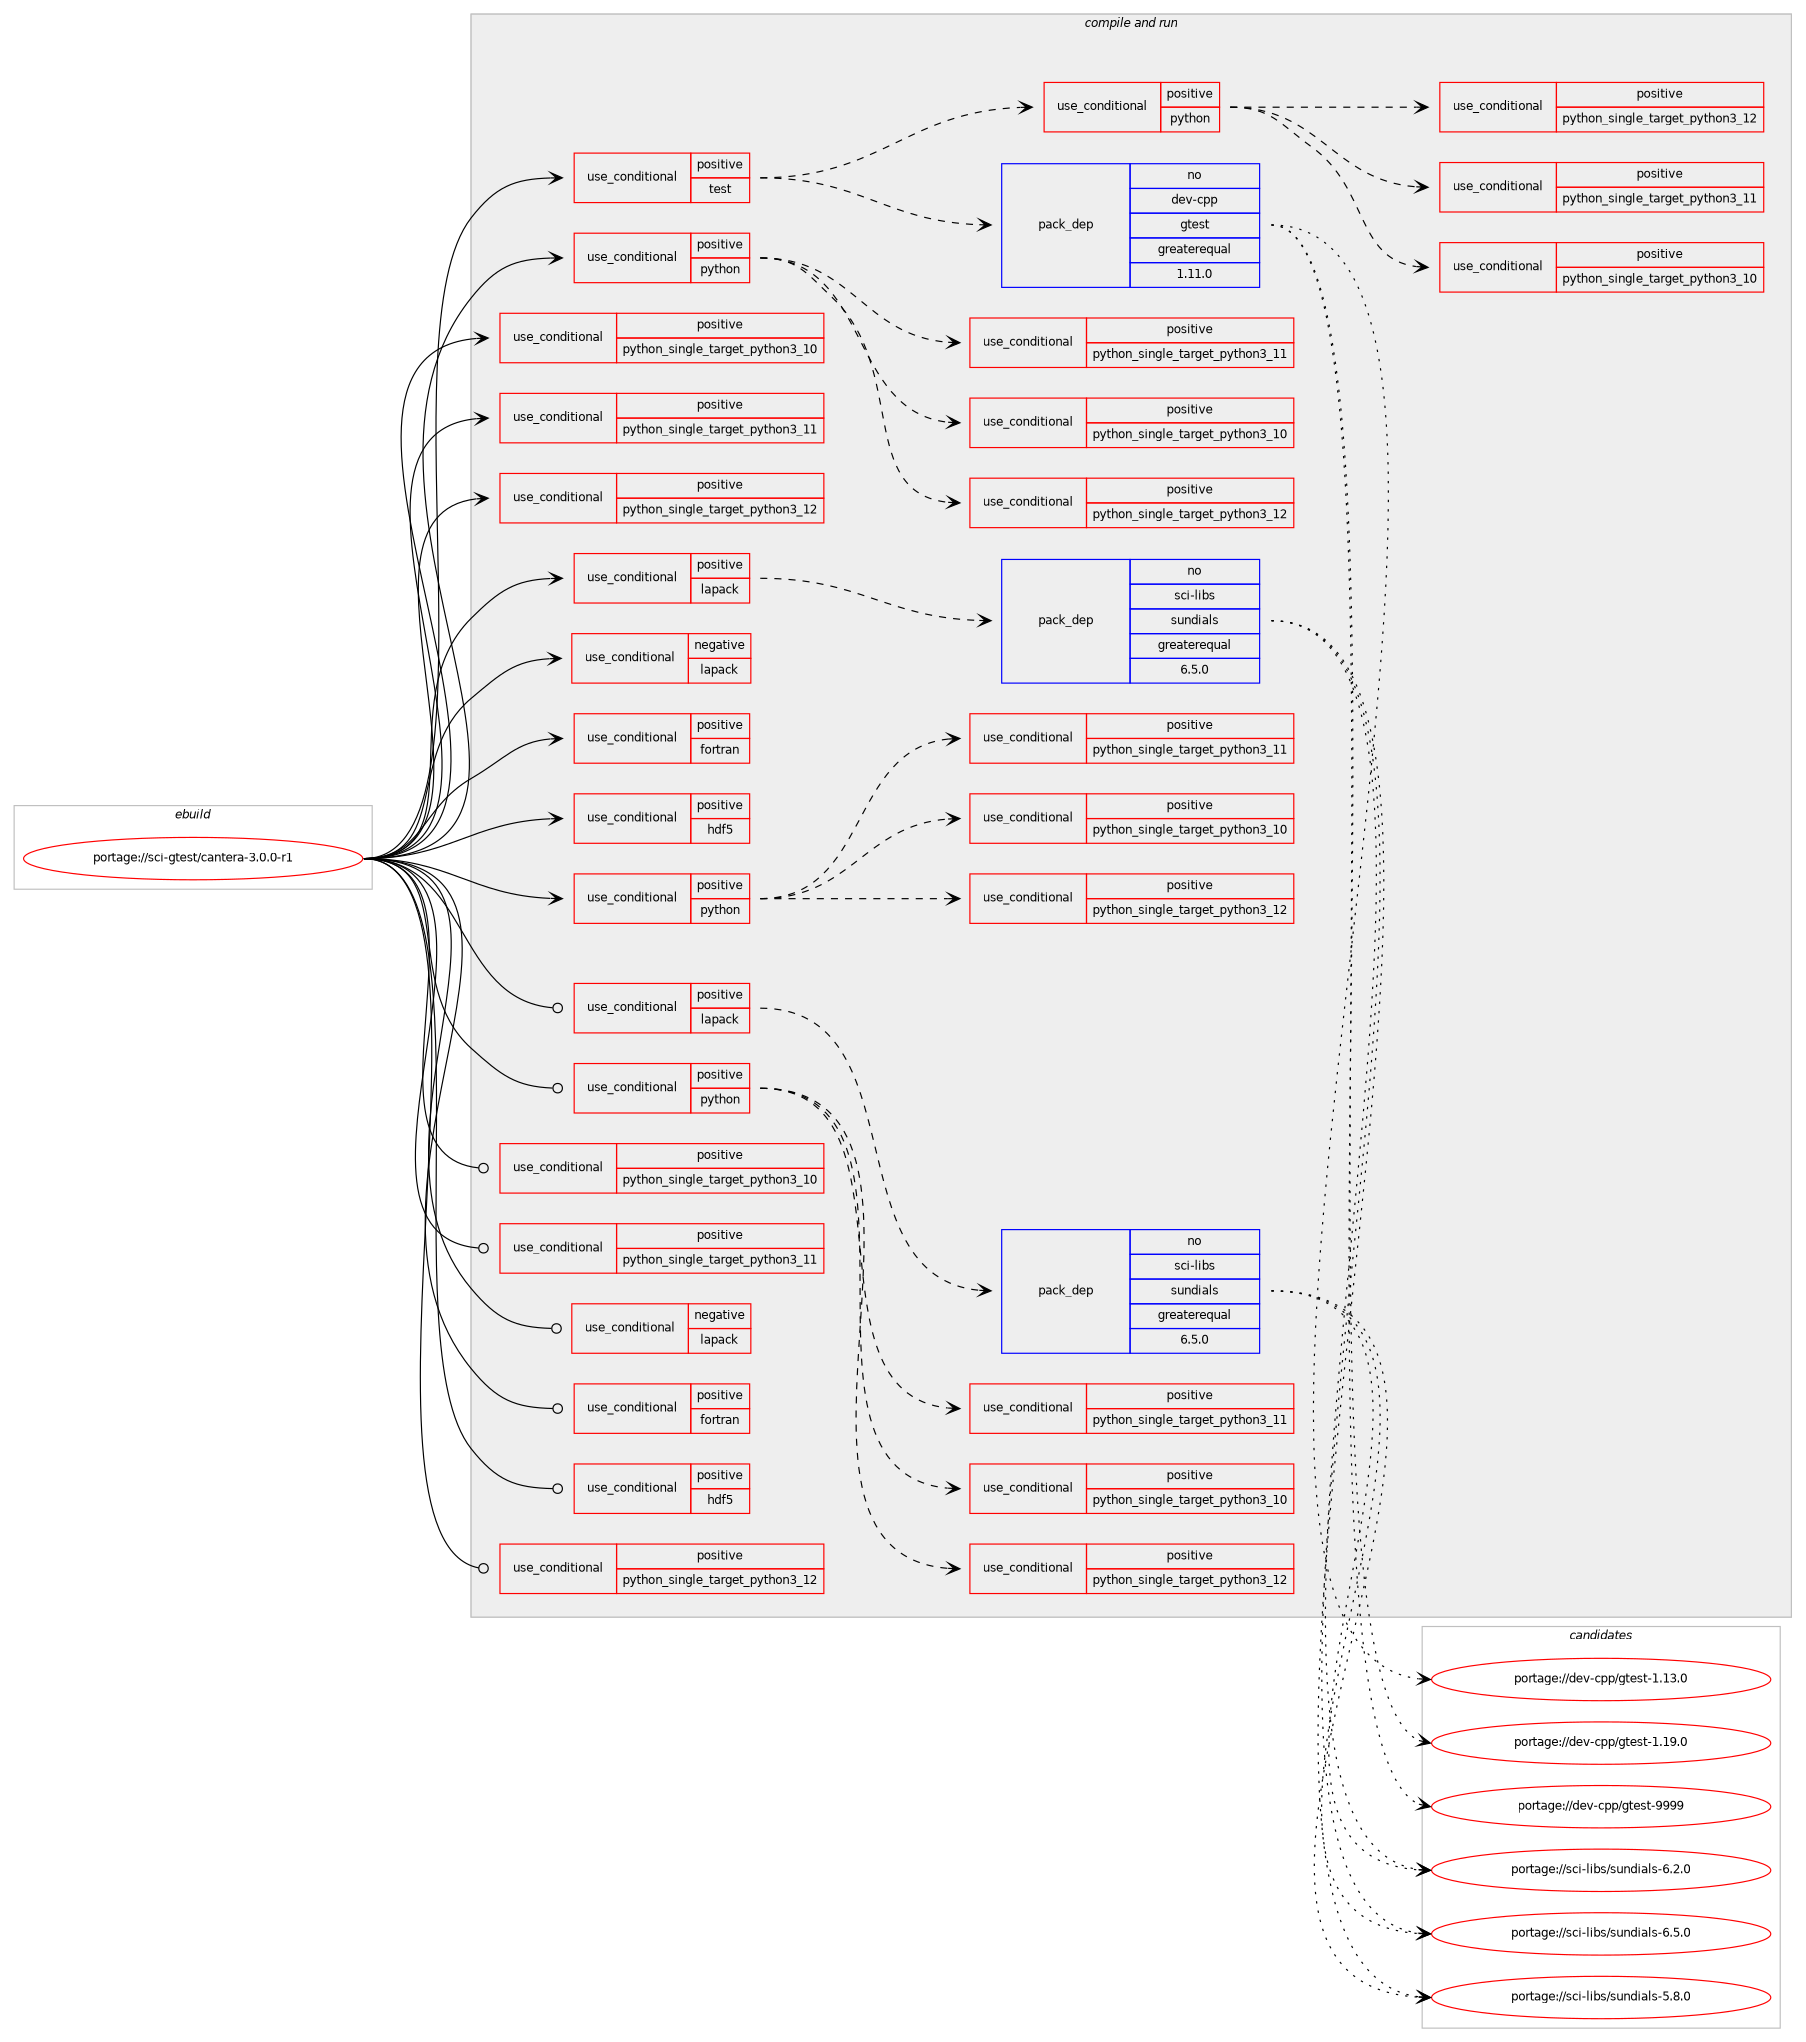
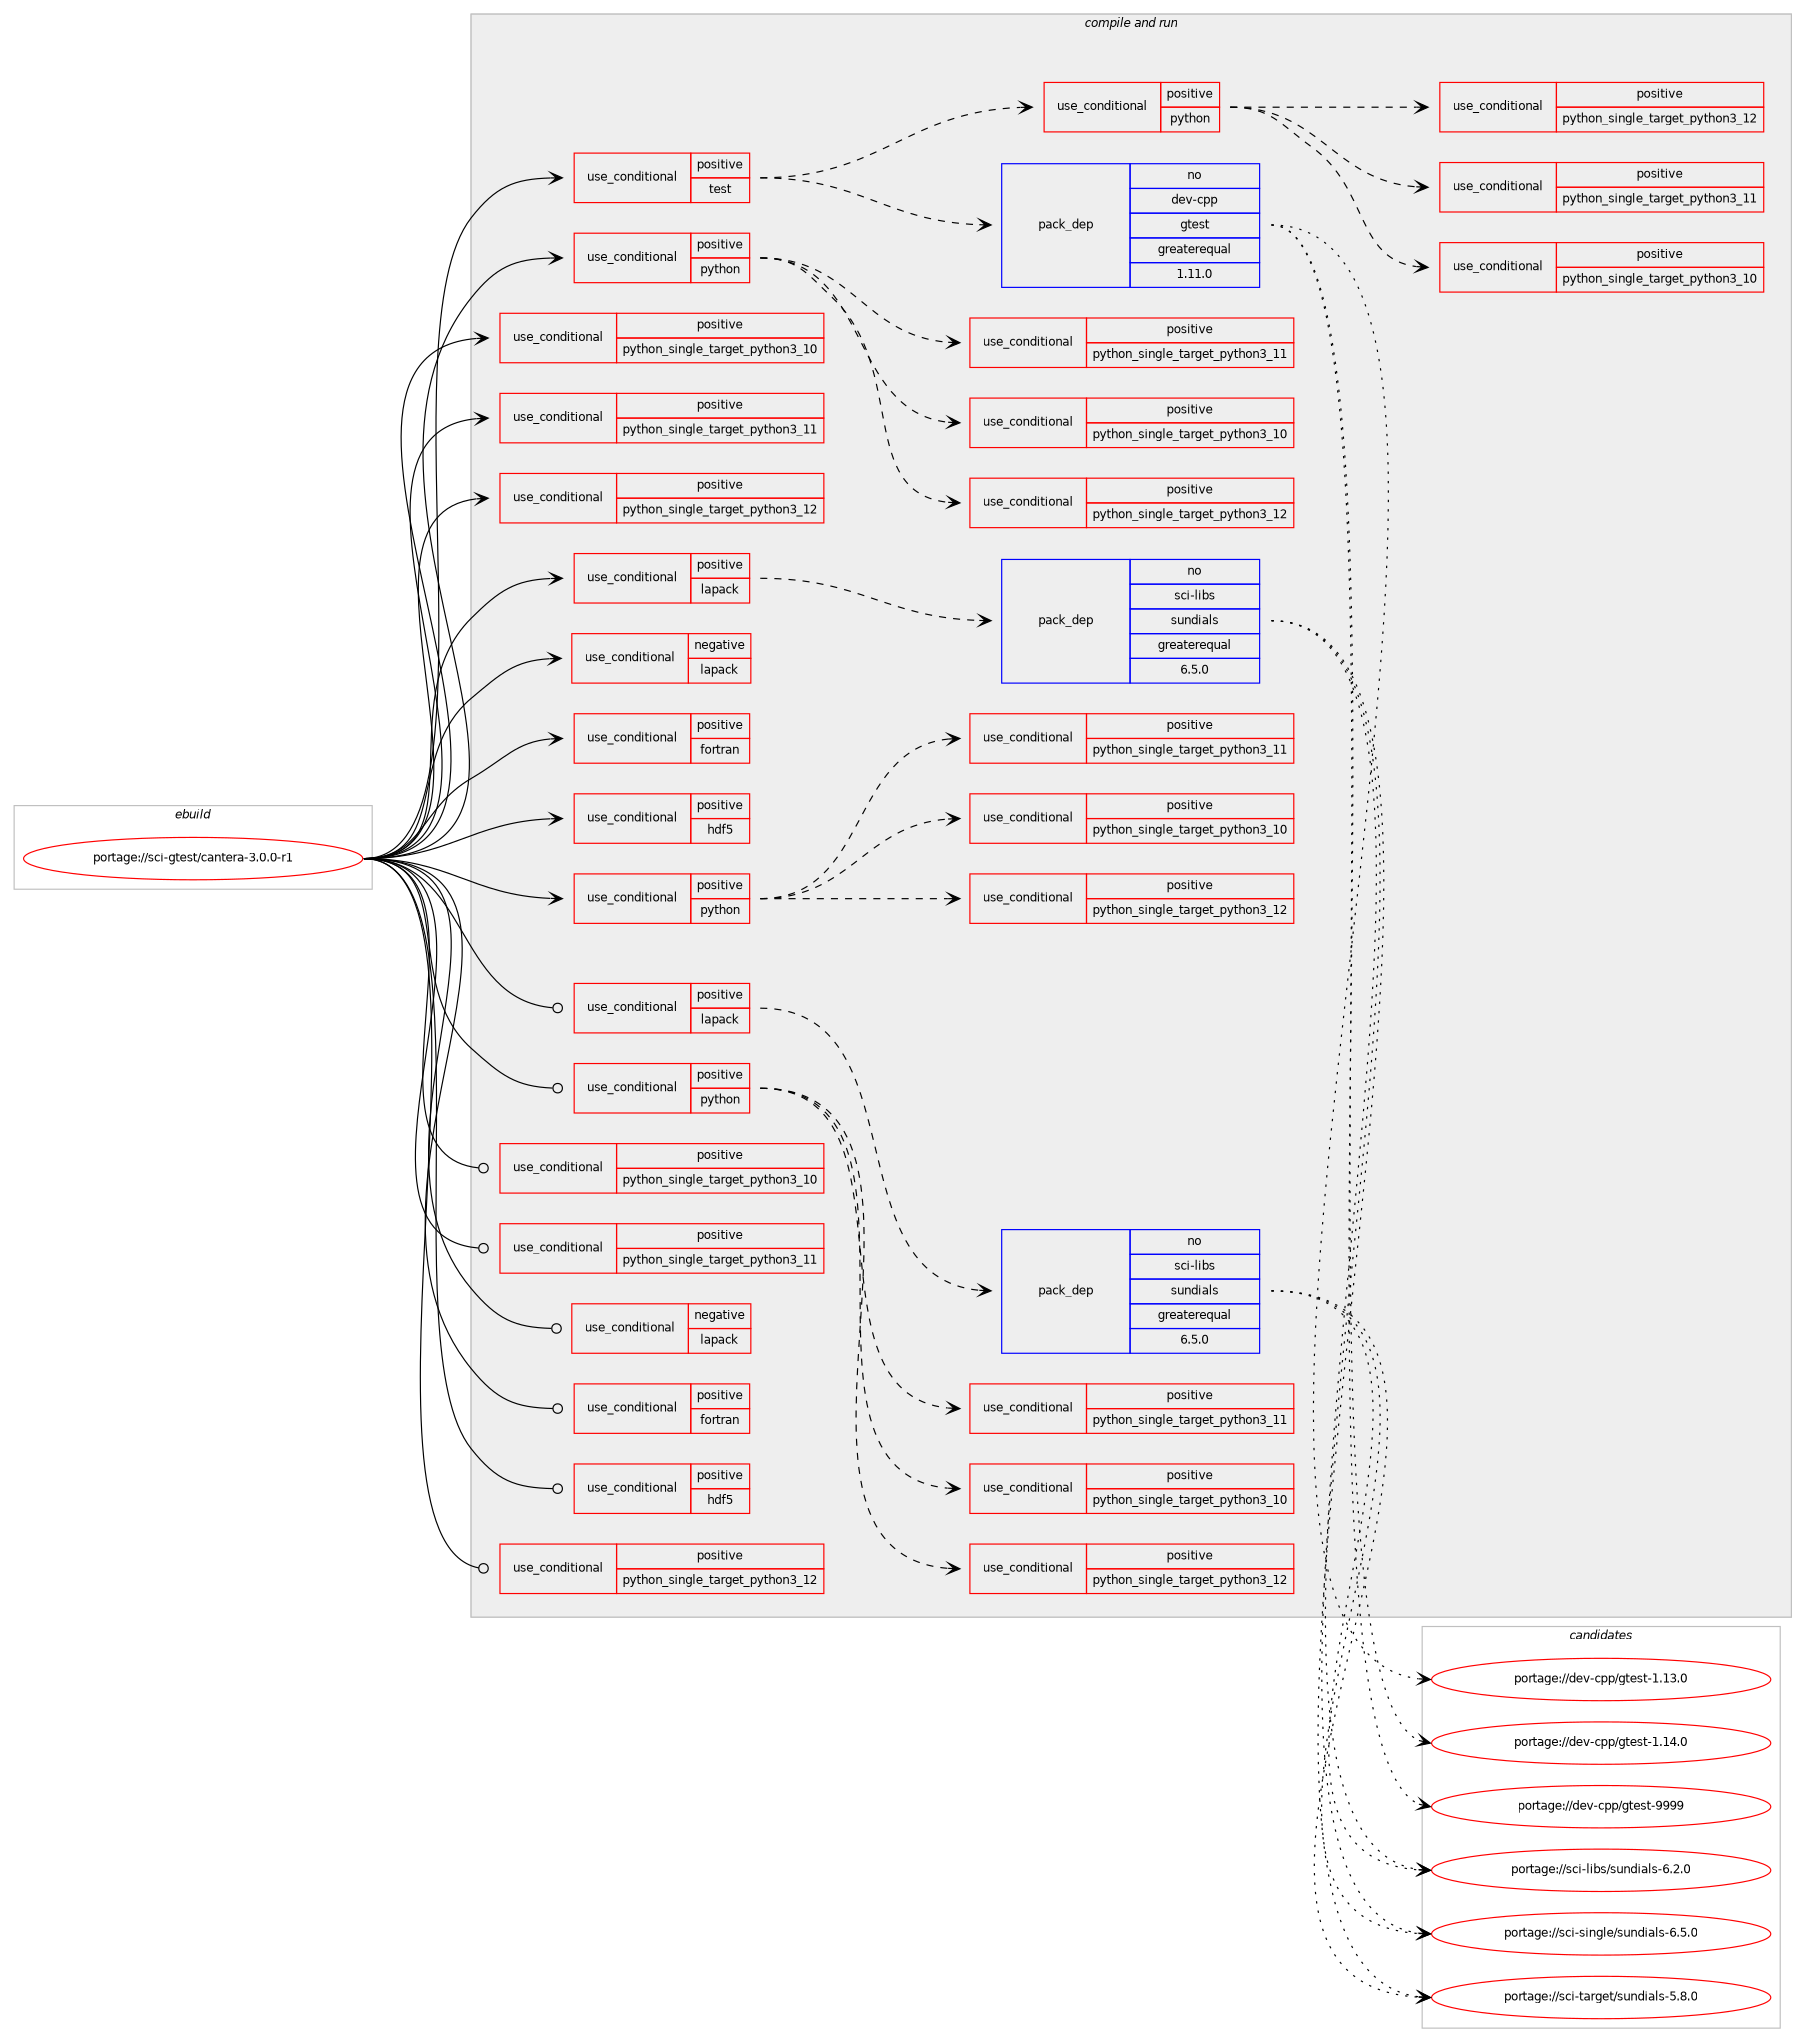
node "portage://dev-cpp/gtest-1.19.0": label "portage://dev-cpp/gtest-1.19.0" -> "portage://dev-cpp/gtest-1.14.0"
node "portage://sci-libs/sundials-6.5.0": label "portage://sci-libs/sundials-6.5.0" -> "portage://sci-single/sundials-6.5.0"
node "portage://sci-libs/sundials-5.8.0": label "portage://sci-libs/sundials-5.8.0" -> "portage://sci-target/sundials-5.8.0"
